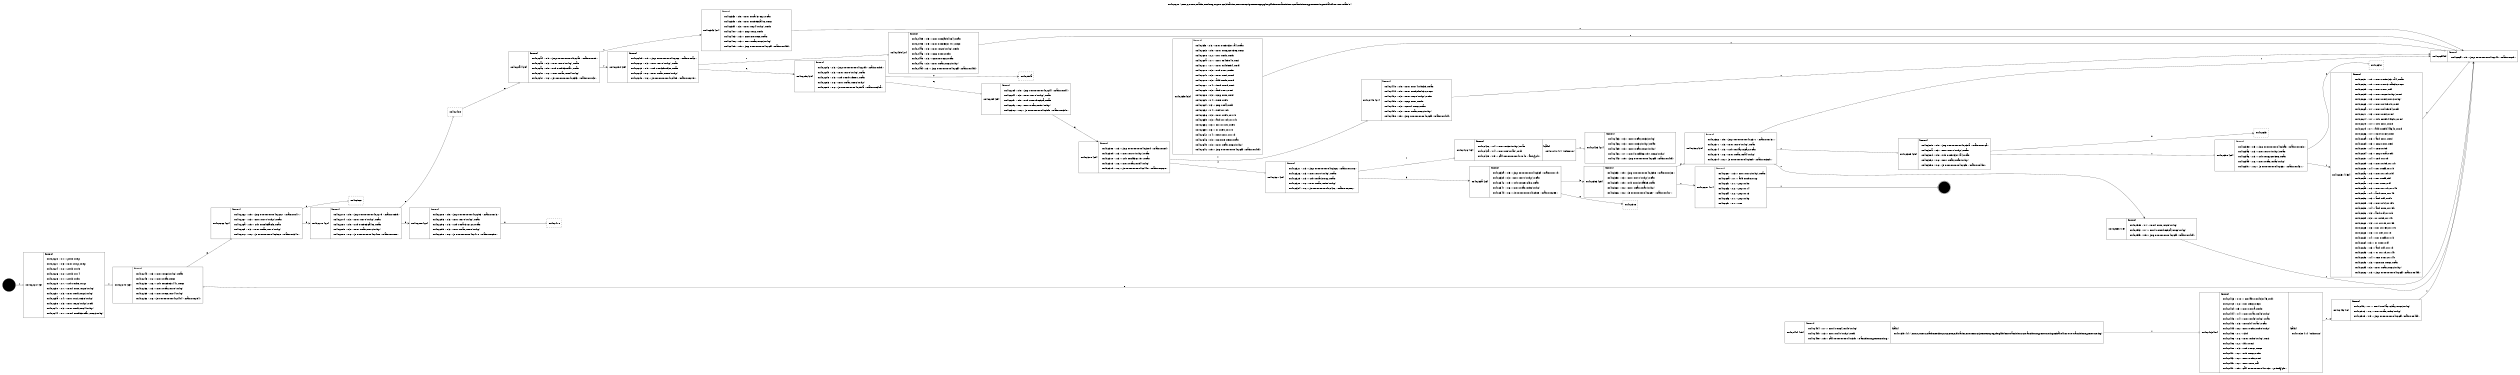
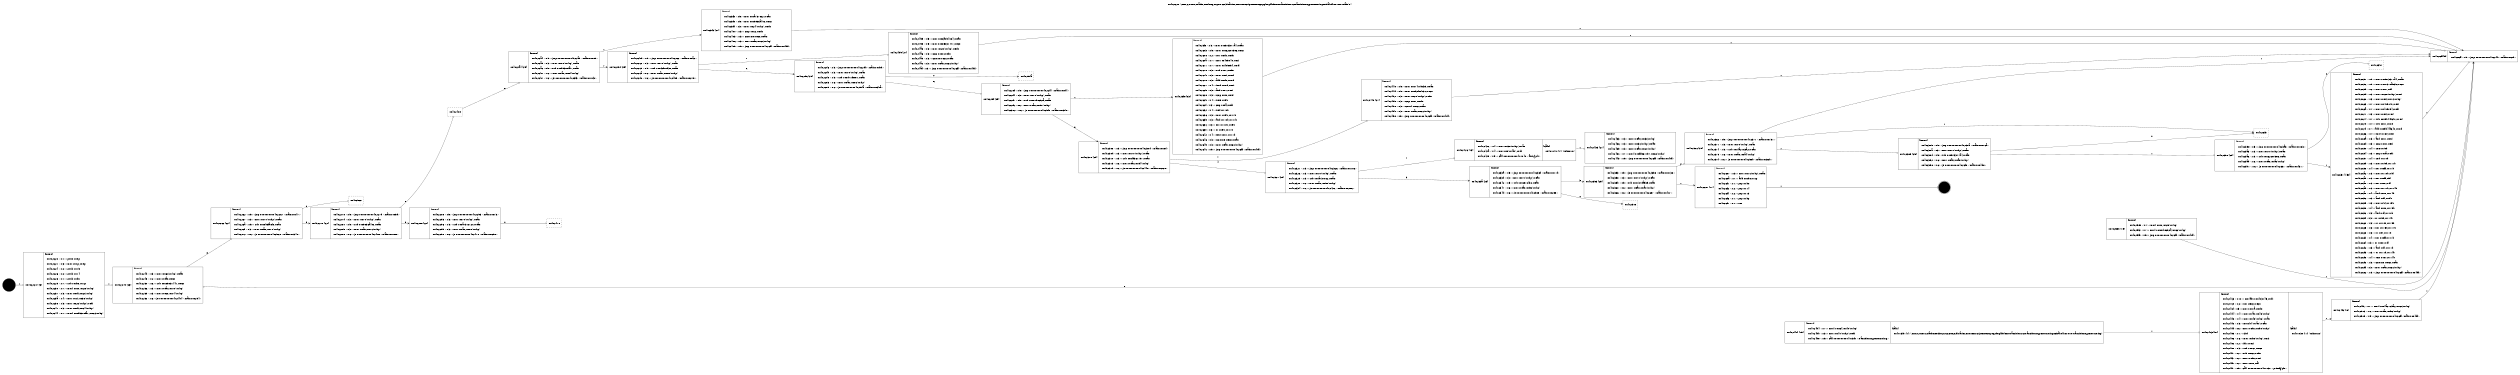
edge "0x4022ef [25]" -> "0x4025fe [83]": added, label "1"
edge "0x40236c [25]" -> "0x4025eb [19]": now "0x40236c [25]" -> "0x4026f8"
